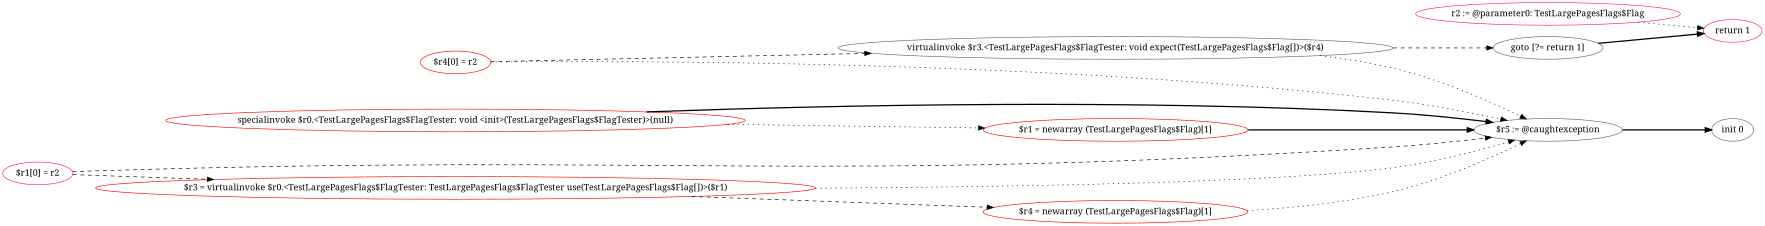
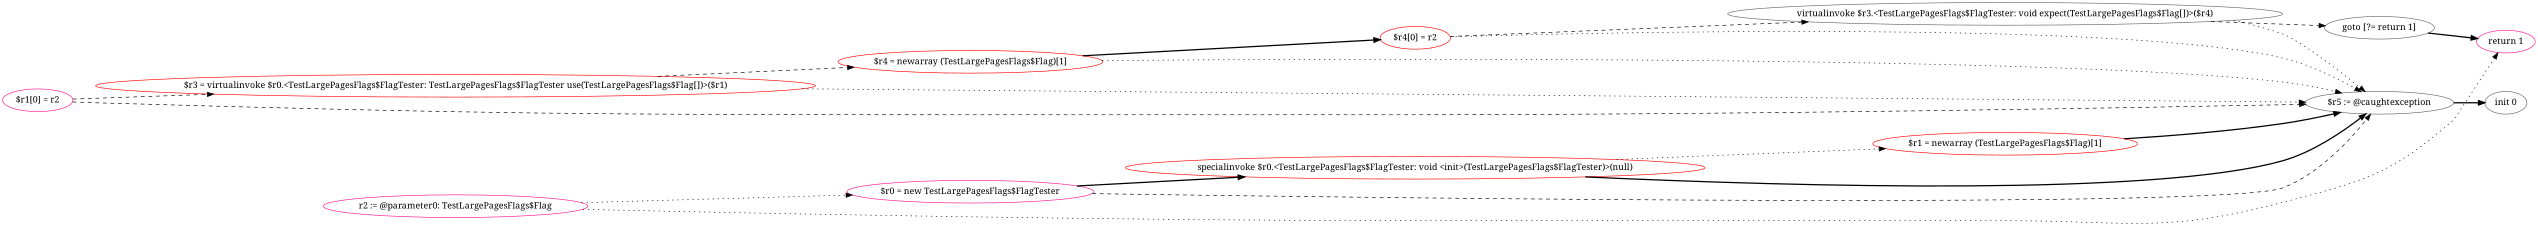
edge "$r4 = newarray (TestLargePagesFlags$Flag)[1]" -> "$r4[0] = r2": added
node "$r0 = new TestLargePagesFlags$FlagTester": added
